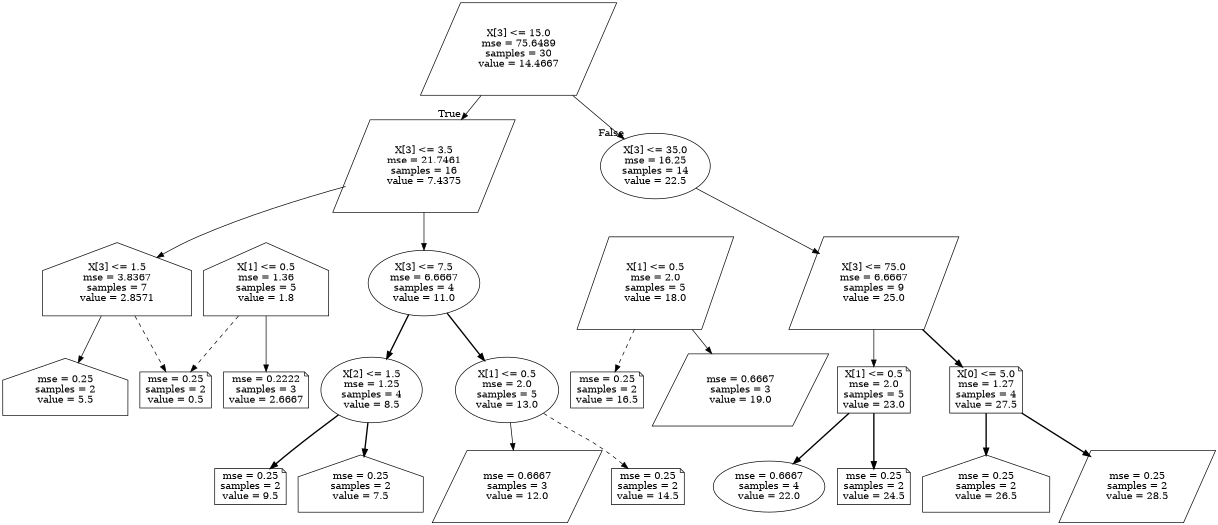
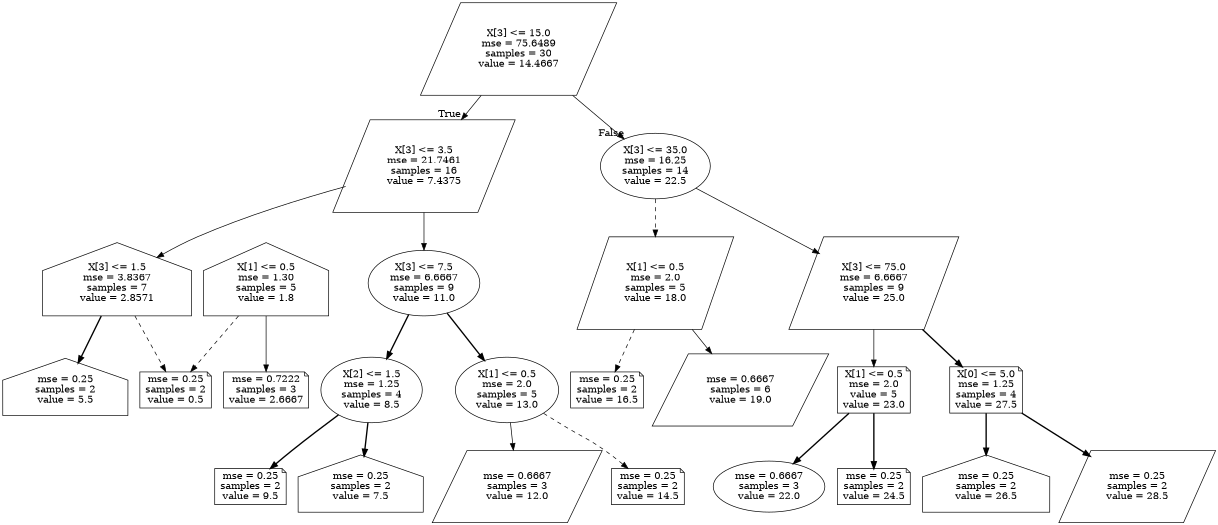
edge "X[3] <= 35.0 mse = 16.25 samples = 14 value = 22.5" -> "X[1] <= 0.5 mse = 2.0 samples = 5 value = 18.0": added
node "X[1] <= 0.5 mse = 1.36 samples = 5 value = 1.8": label "X[1] <= 0.5 mse = 1.36 samples = 5 value = 1.8" -> "X[1] <= 0.5 mse = 1.30 samples = 5 value = 1.8"
node "X[3] <= 7.5 mse = 6.6667 samples = 4 value = 11.0": label "X[3] <= 7.5 mse = 6.6667 samples = 4 value = 11.0" -> "X[3] <= 7.5 mse = 6.6667 samples = 9 value = 11.0"
edge "X[3] <= 1.5 mse = 3.8367 samples = 7 value = 2.8571" -> "mse = 0.25 samples = 2 value = 5.5": style solid -> bold
node "mse = 0.2222 samples = 3 value = 2.6667": label "mse = 0.2222 samples = 3 value = 2.6667" -> "mse = 0.7222 samples = 3 value = 2.6667"
node "mse = 0.6667 samples = 3 value = 19.0": label "mse = 0.6667 samples = 3 value = 19.0" -> "mse = 0.6667 samples = 6 value = 19.0"
node "X[1] <= 0.5 mse = 2.0 samples = 5 value = 23.0": label "X[1] <= 0.5 mse = 2.0 samples = 5 value = 23.0" -> "X[1] <= 0.5 mse = 2.0 value = 5 value = 23.0"
node "X[0] <= 5.0 mse = 1.27 samples = 4 value = 27.5": label "X[0] <= 5.0 mse = 1.27 samples = 4 value = 27.5" -> "X[0] <= 5.0 mse = 1.25 samples = 4 value = 27.5"
node "mse = 0.6667 samples = 4 value = 22.0": label "mse = 0.6667 samples = 4 value = 22.0" -> "mse = 0.6667 samples = 3 value = 22.0"
